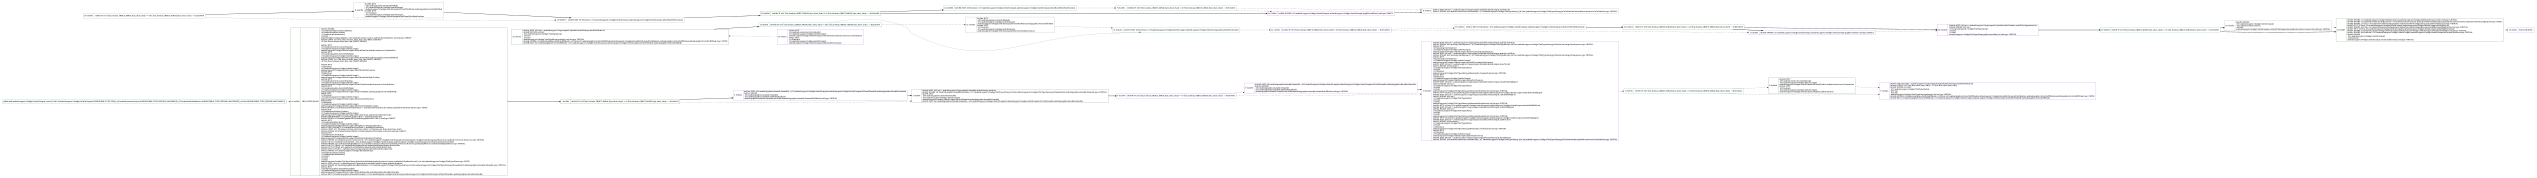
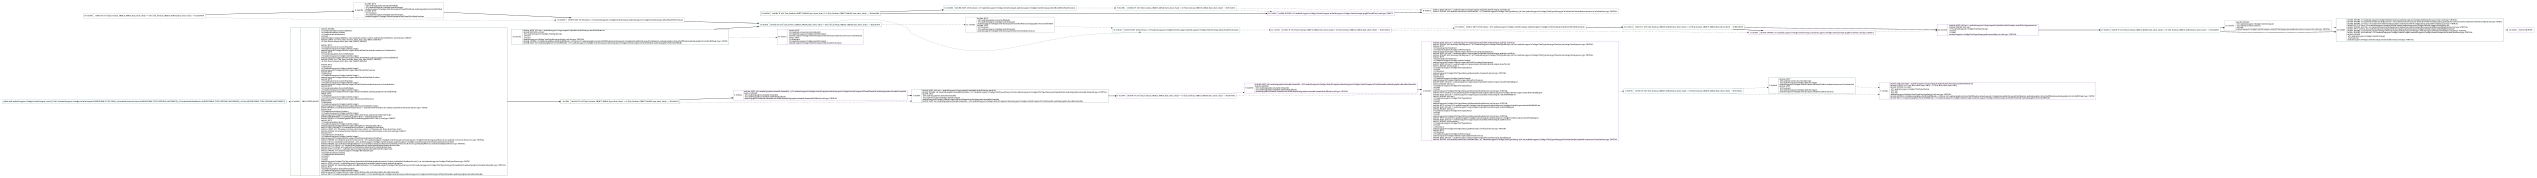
edge "12: 0x00b7" -> "13: 0x00b9": now "12: 0x00b7" -> "21: 0x00da"
edge "19: 0x00ca" -> "20: 0x00ce": reversed
